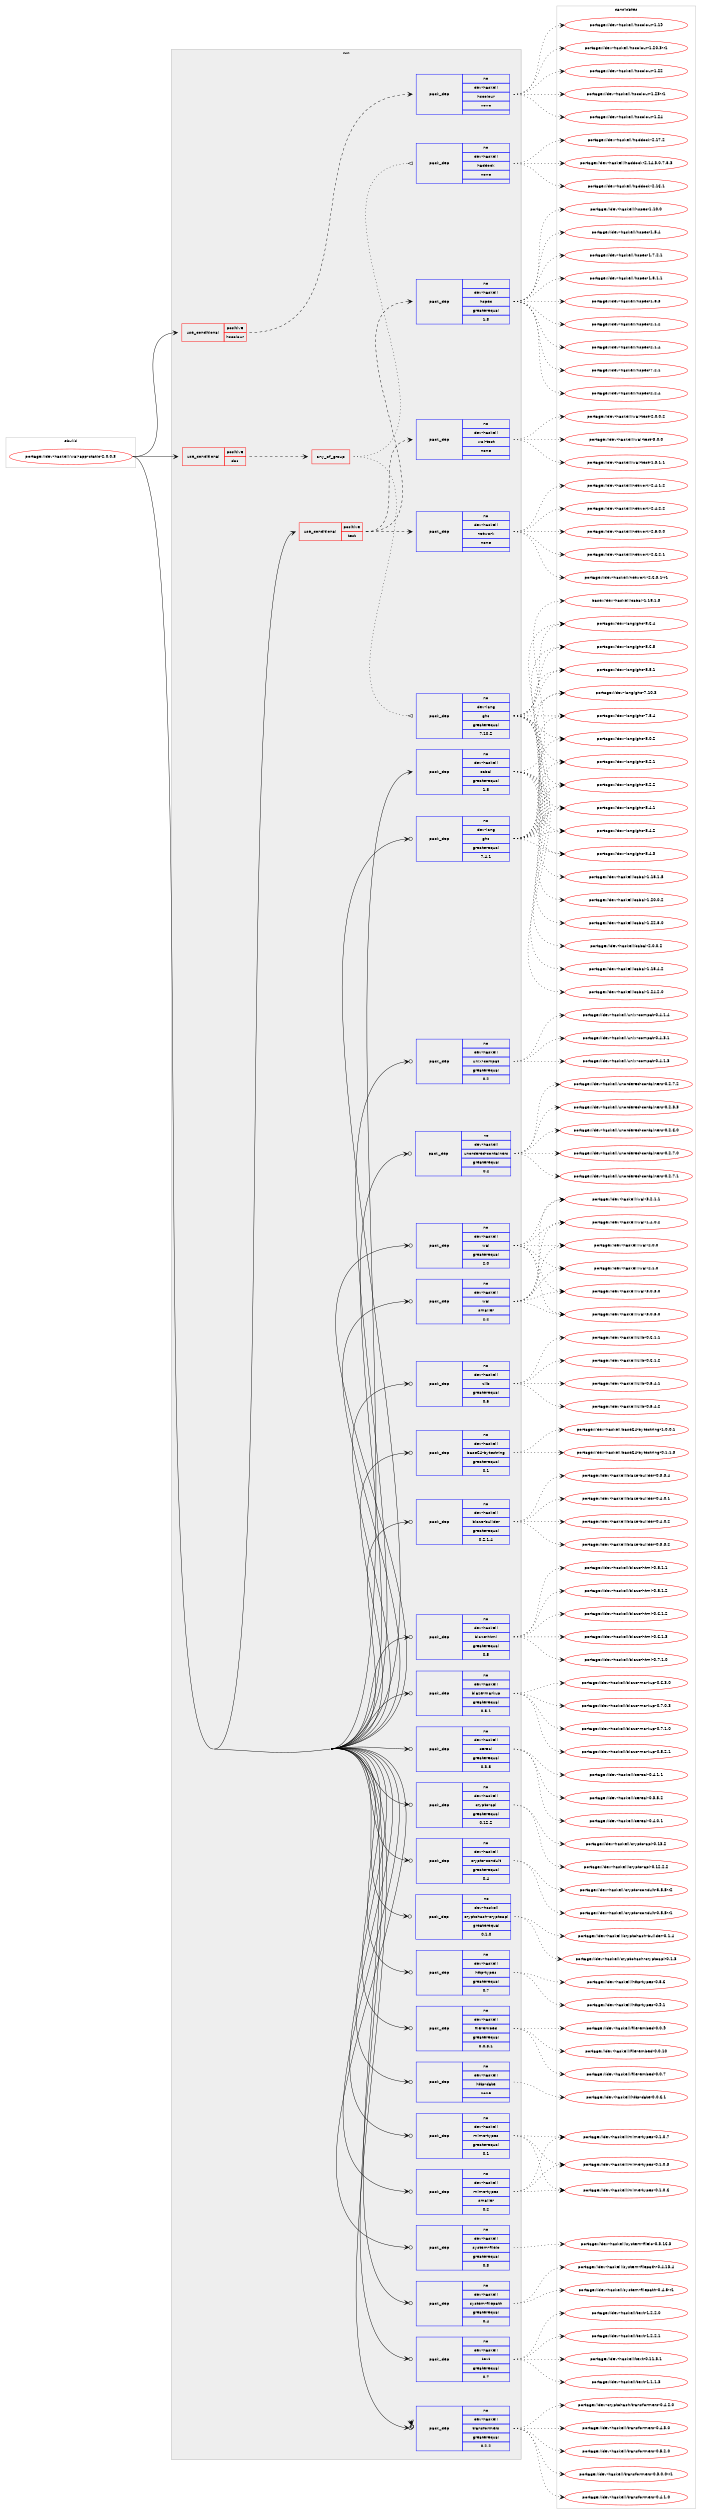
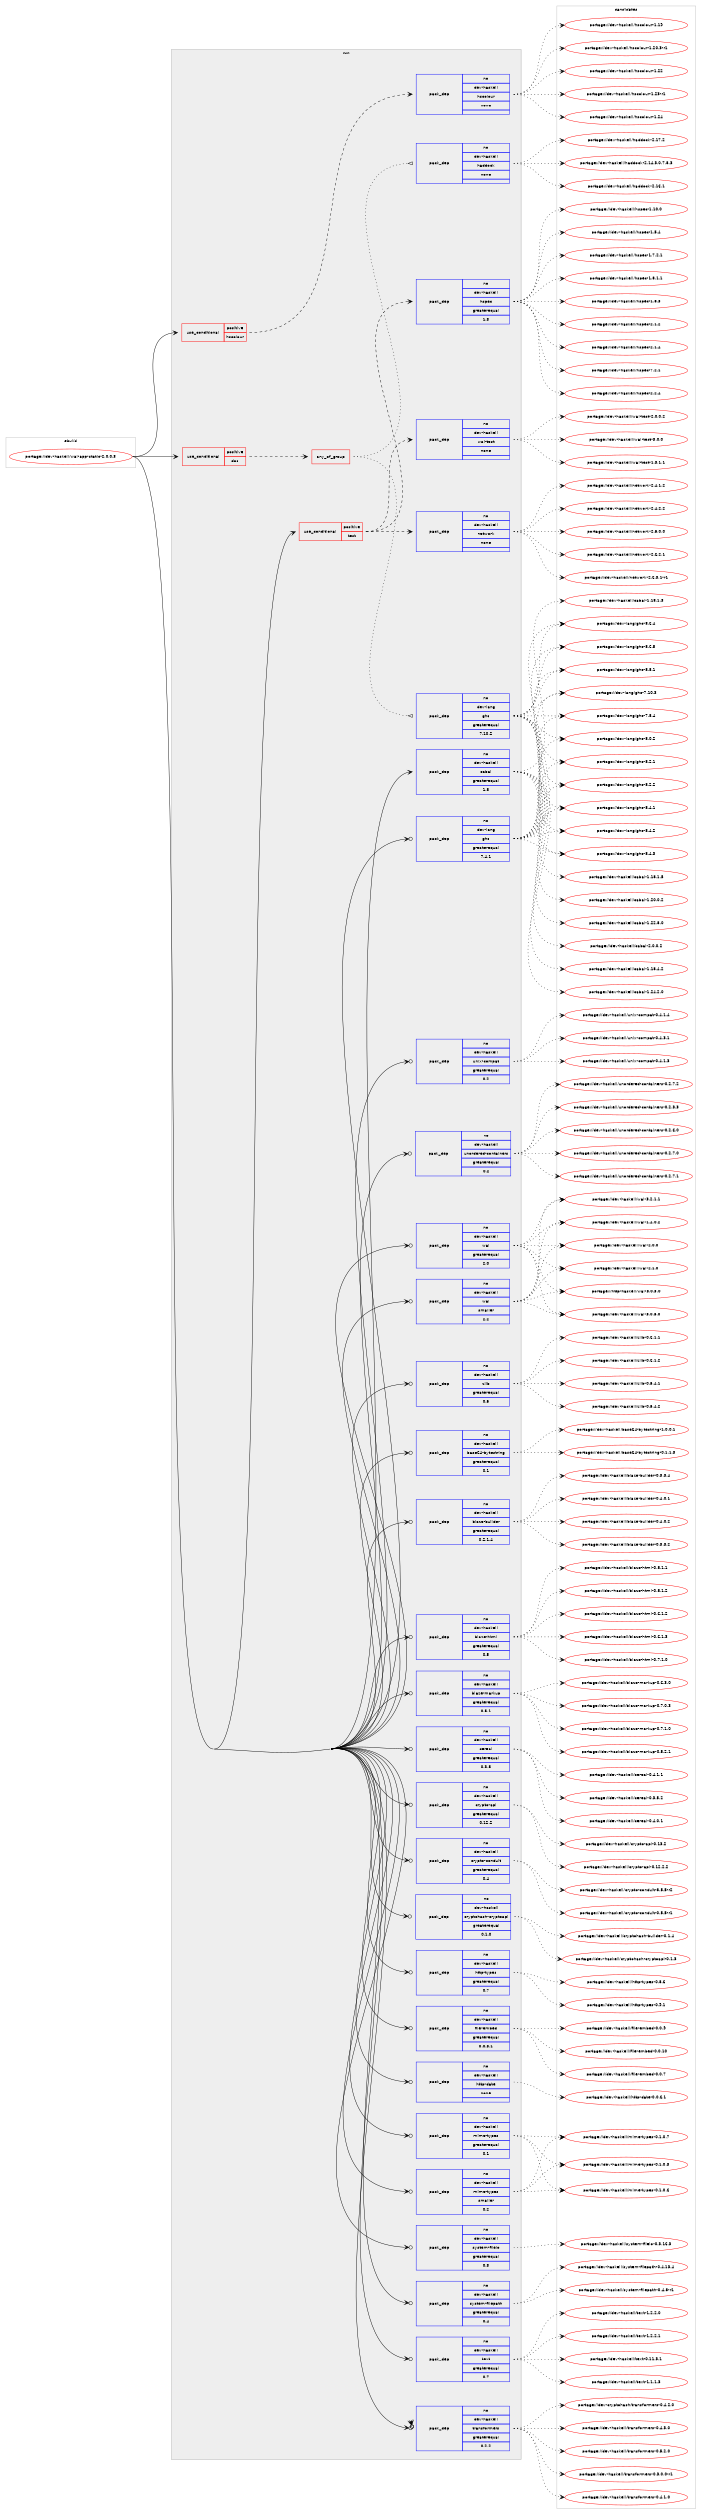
node "base://dev-haskell/cabal-1.18.1.3": label "base://dev-haskell/cabal-1.18.1.3" -> "portage://dev-haskell/cabal-1.18.1.3"
node "portage://dev-haskell/wai-3.0.3.0": label "portage://dev-haskell/wai-3.0.3.0" -> "portage://http-haskell/wai-3.0.3.0"
